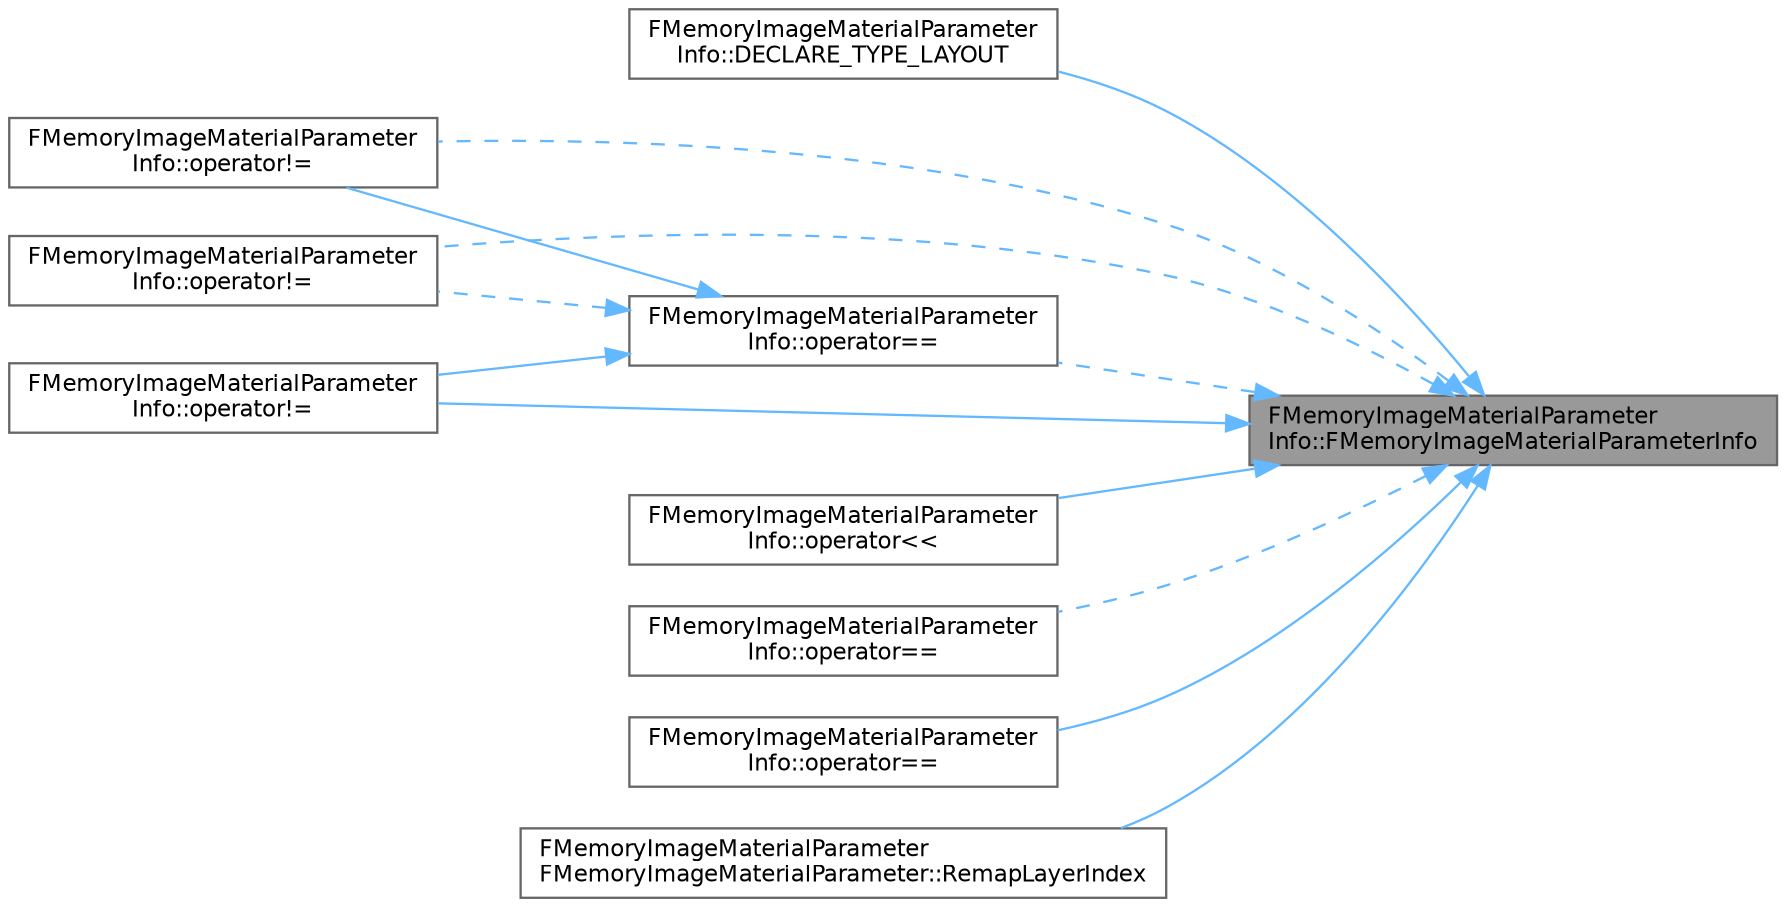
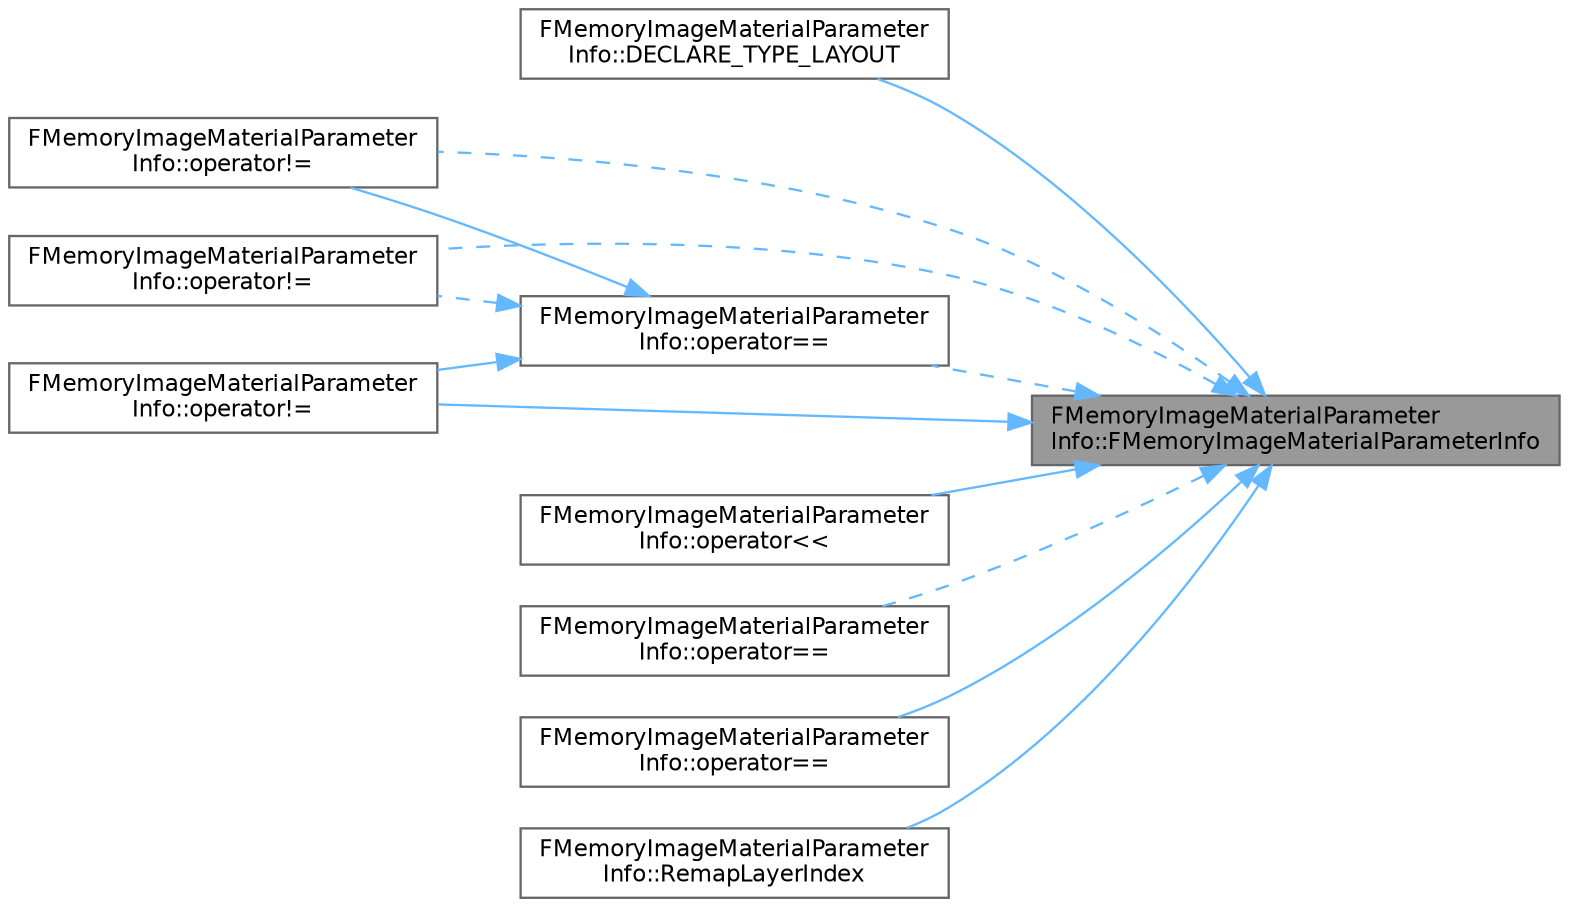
node "FMemoryImageMaterialParameter FMemoryImageMaterialParameter::RemapLayerIndex": label "FMemoryImageMaterialParameter FMemoryImageMaterialParameter::RemapLayerIndex" -> "FMemoryImageMaterialParameter Info::RemapLayerIndex"
